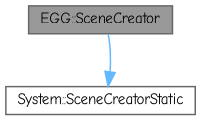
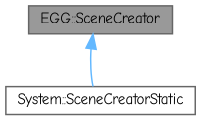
edge "EGG::SceneCreator" -> "System::SceneCreatorStatic": reversed
